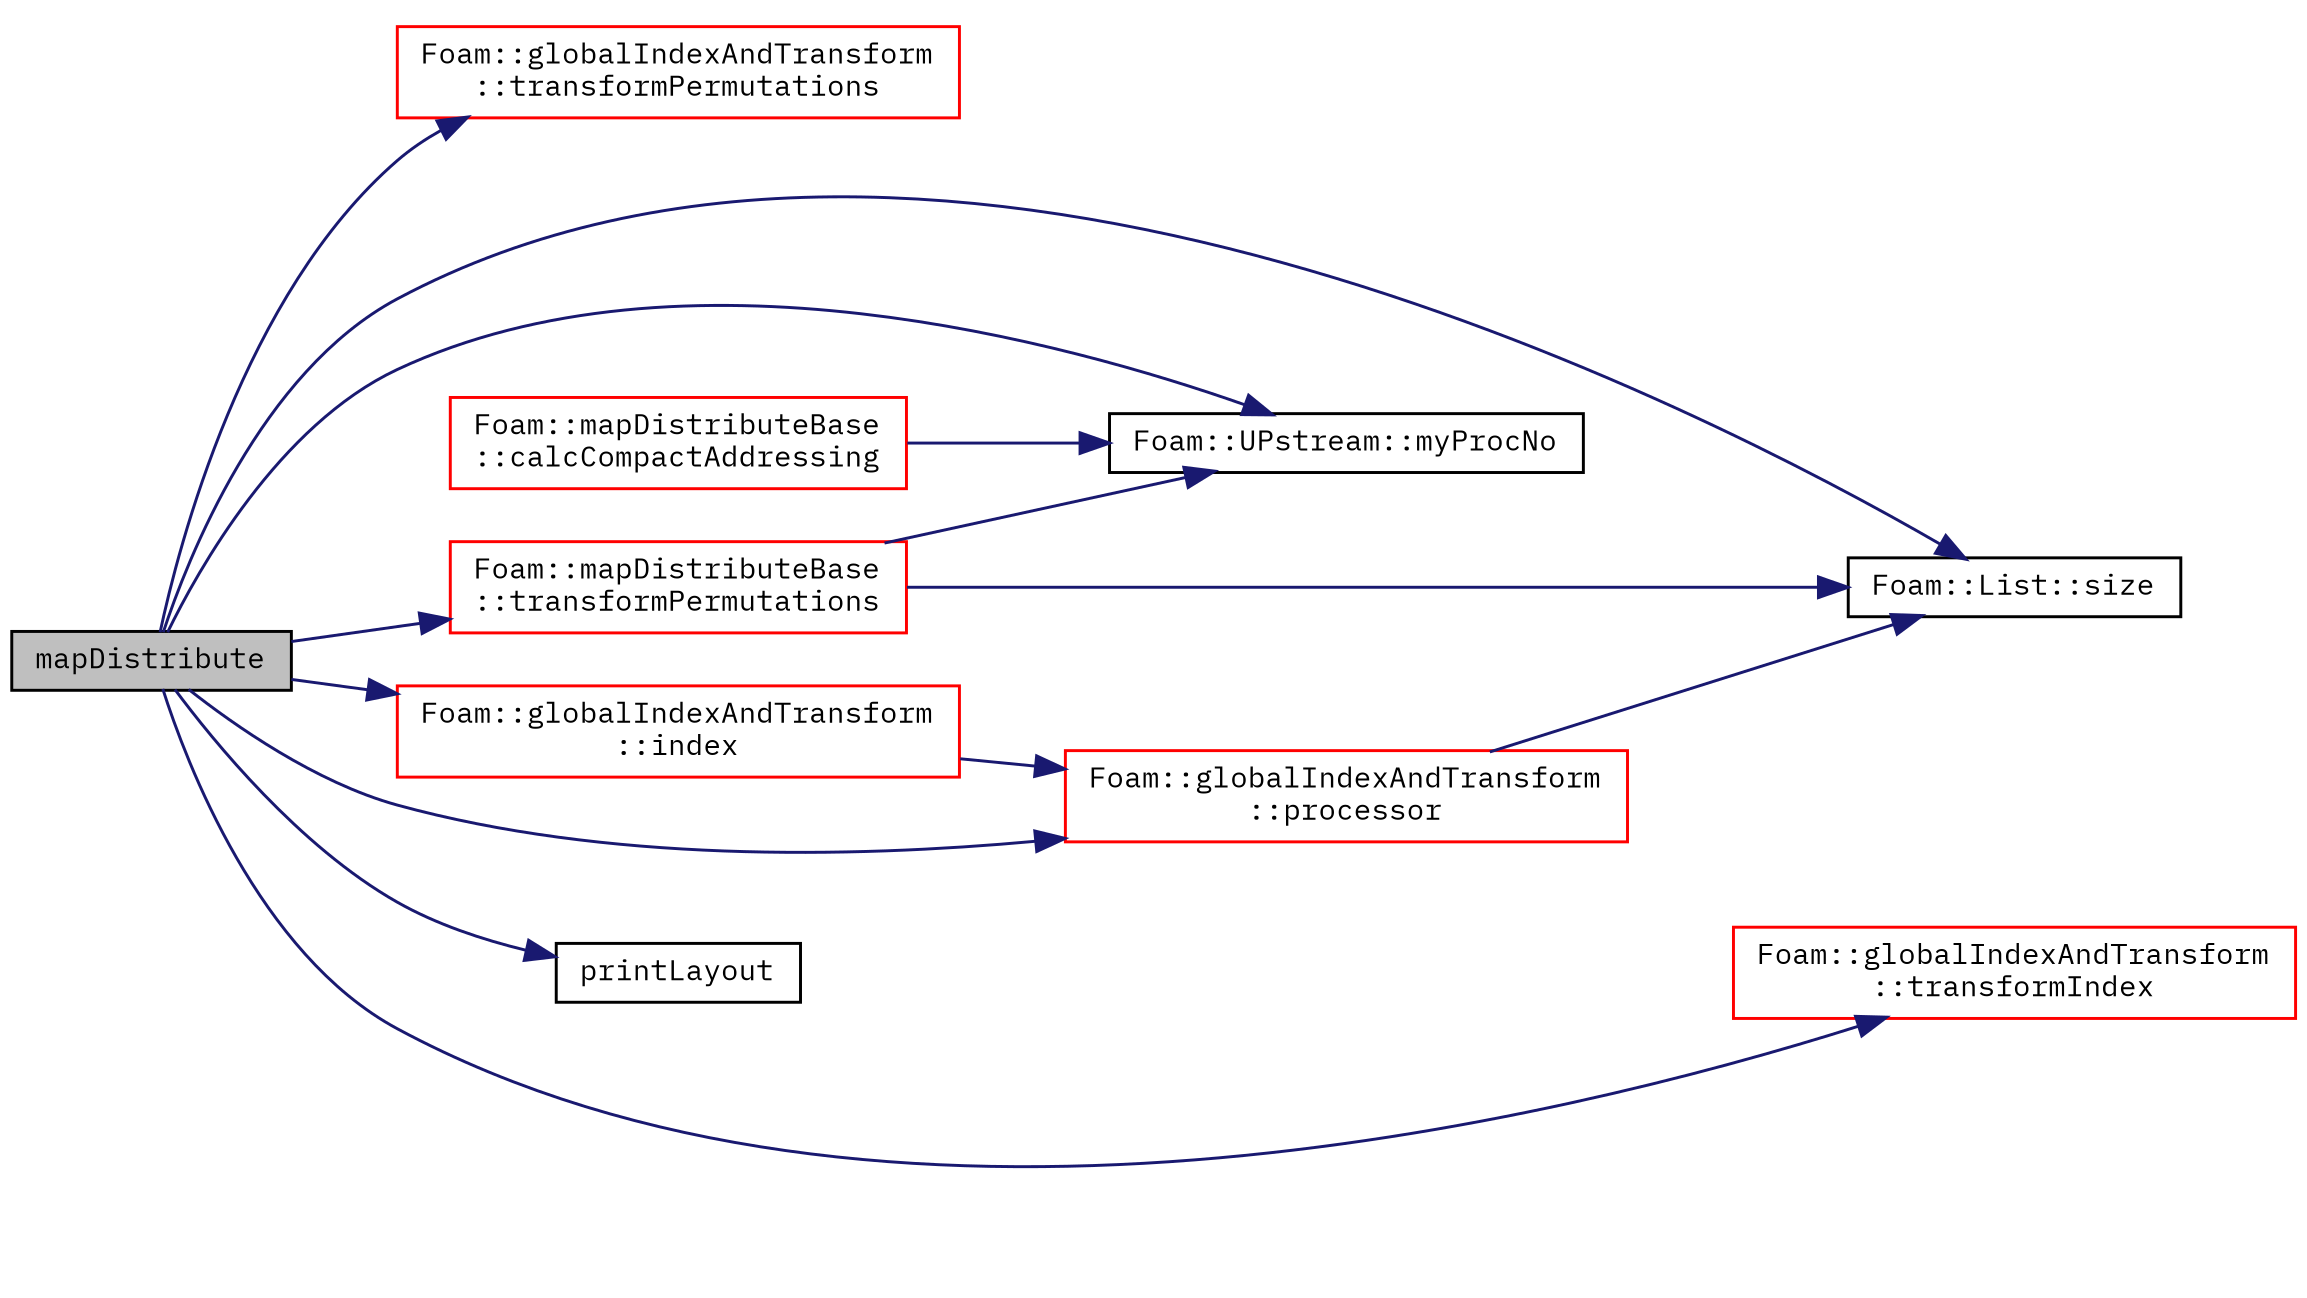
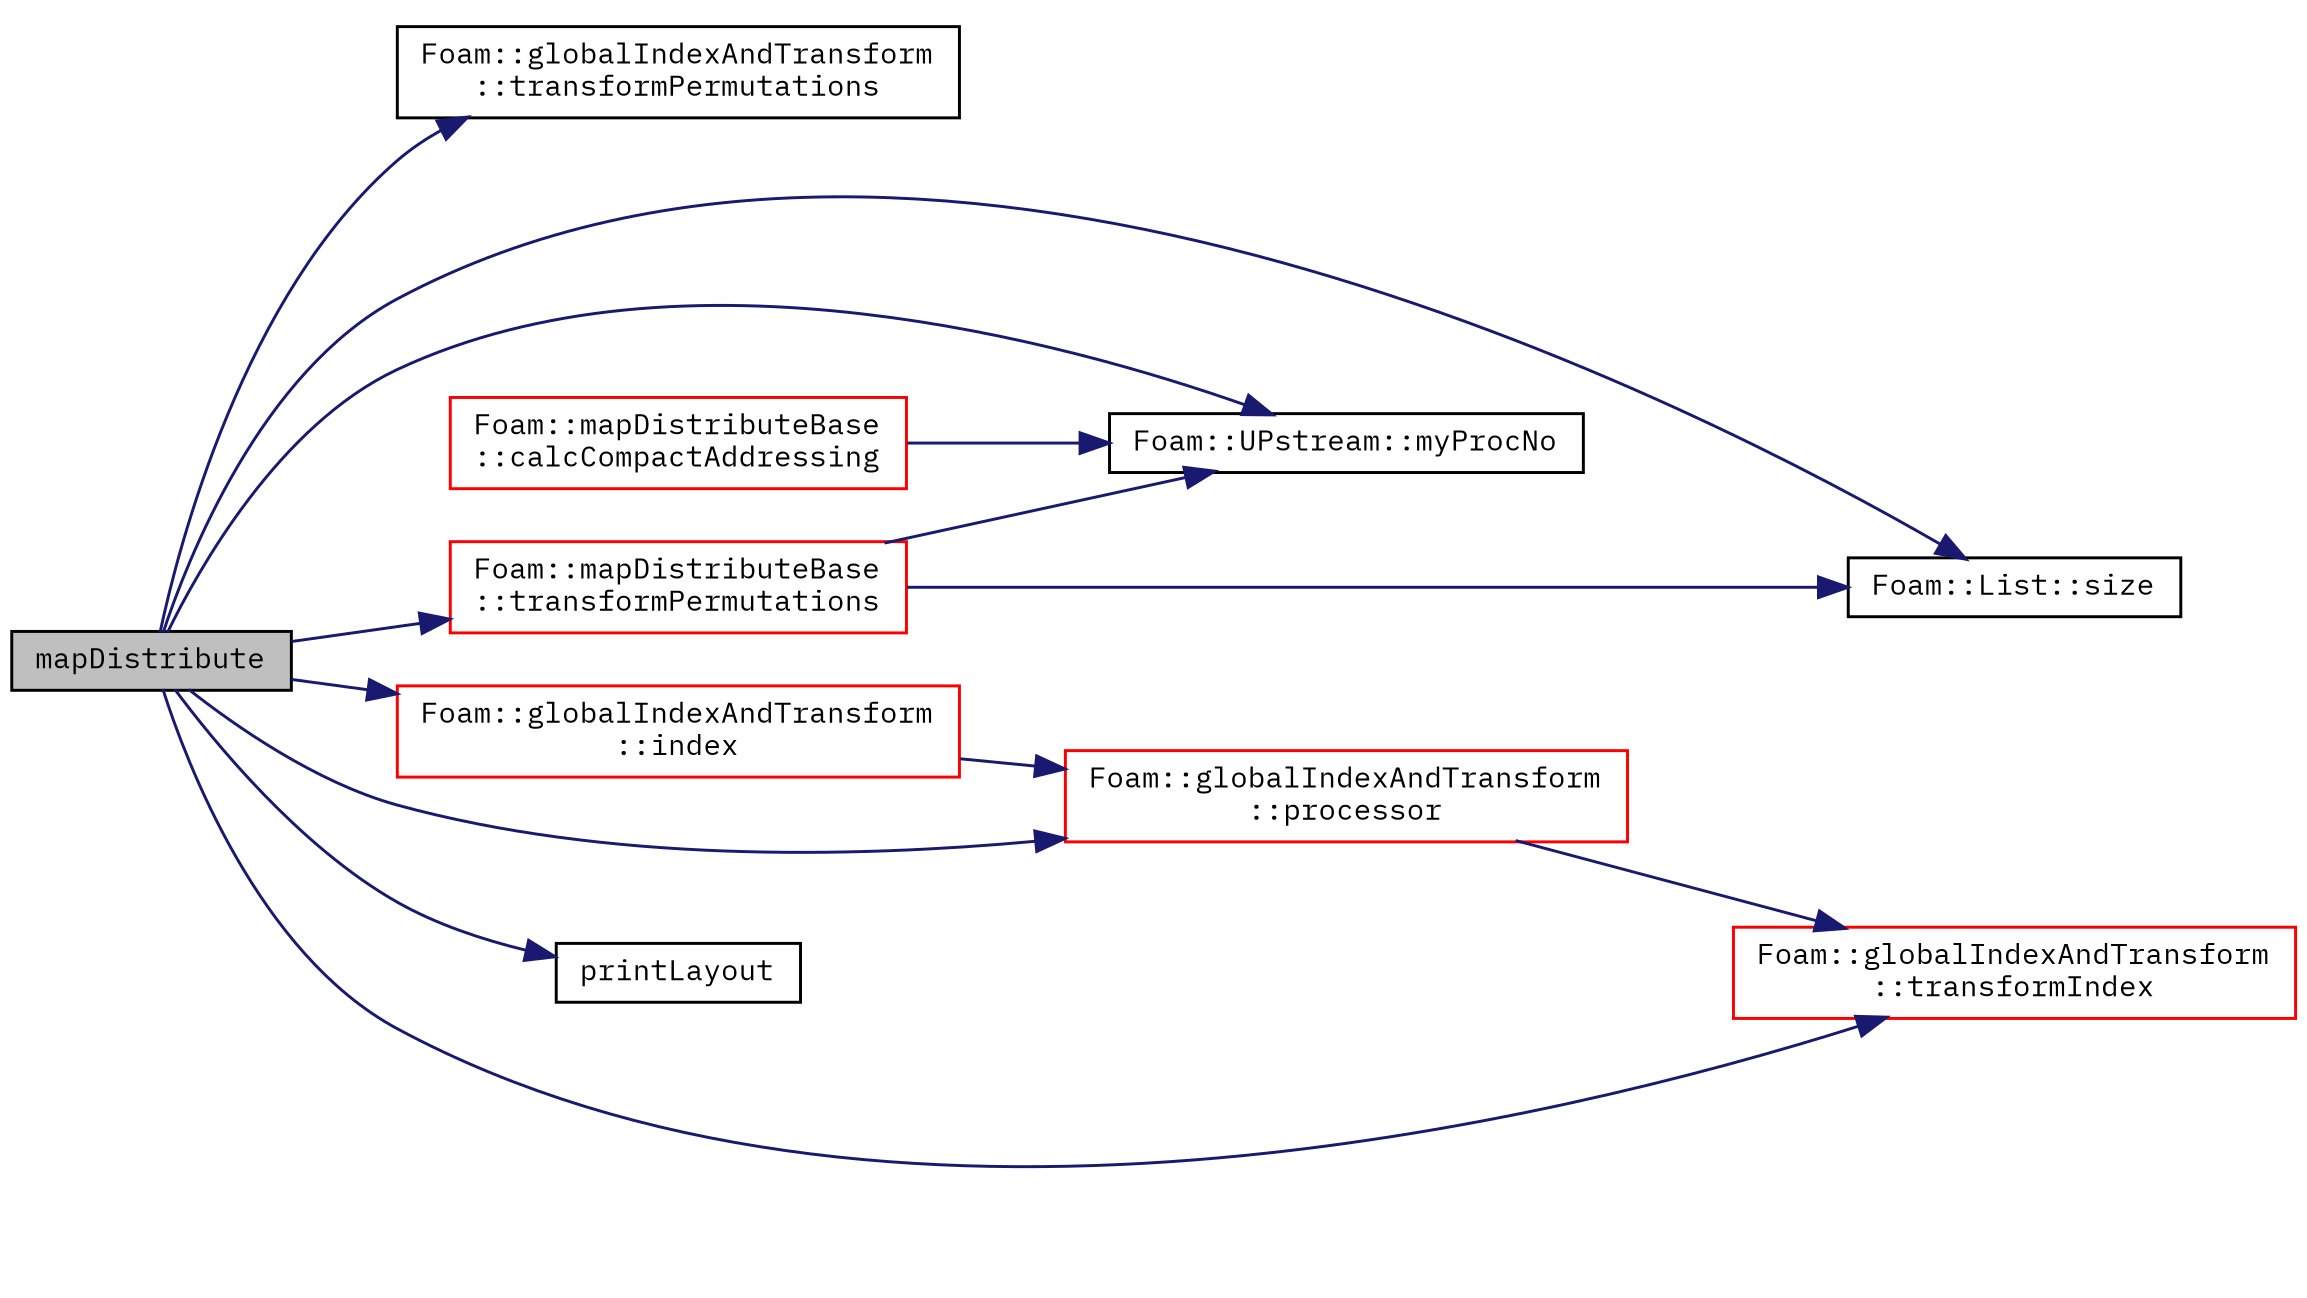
node "Foam::globalIndexAndTransform ::transformPermutations": color red -> black
edge "Foam::globalIndexAndTransform ::processor" -> "Foam::List::size": now "Foam::globalIndexAndTransform ::processor" -> "Foam::globalIndexAndTransform ::transformIndex"
